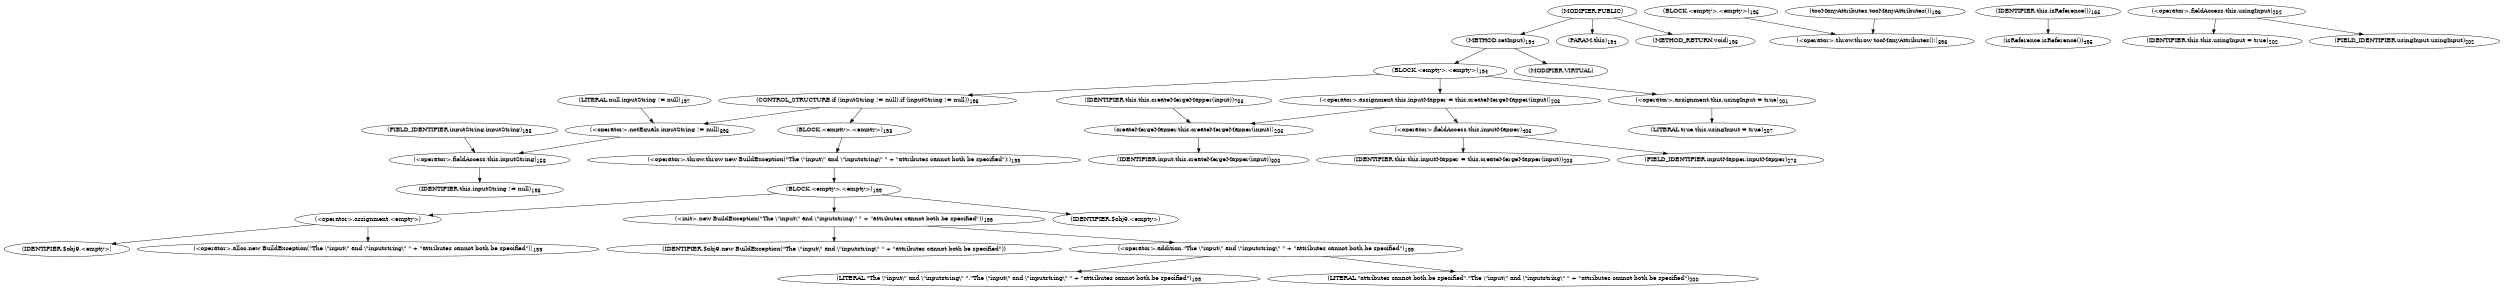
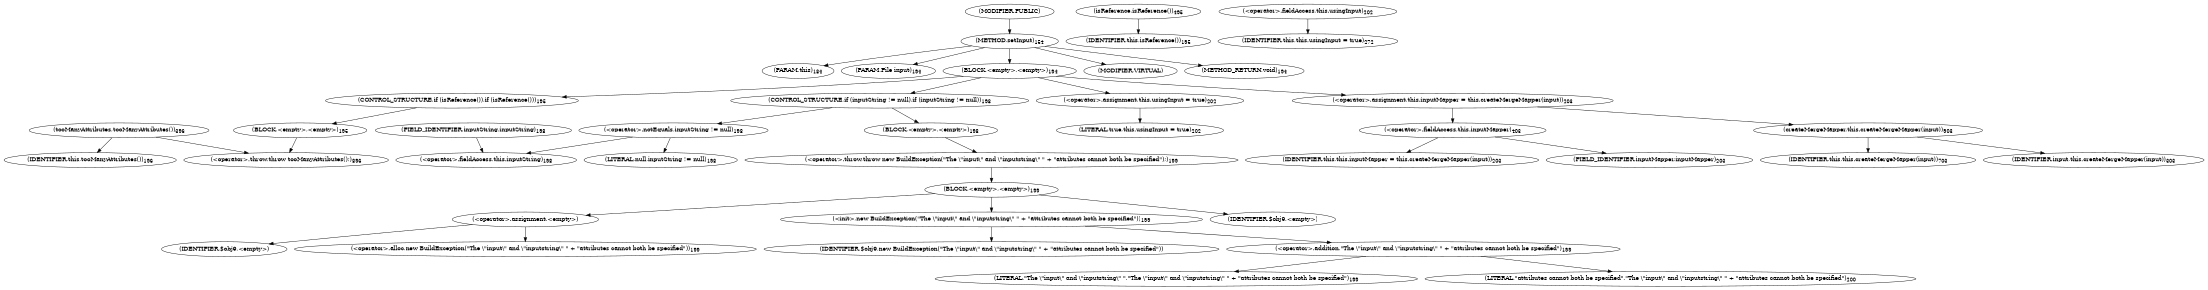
node "(tooManyAttributes,tooManyAttributes())": text "196" -> "396"
node "(IDENTIFIER,this,isReference())": text "165" -> "195"
edge "(MODIFIER,PUBLIC)" -> "(PARAM,this)": now "(METHOD,setInput)" -> "(PARAM,this)"
edge "(IDENTIFIER,this,isReference())" -> "(isReference,isReference())": reversed
edge "(MODIFIER,PUBLIC)" -> "(METHOD_RETURN,void)": now "(METHOD,setInput)" -> "(METHOD_RETURN,void)"
node "(METHOD,setInput)": text "194" -> "154"
node "(PARAM,this)": text "194" -> "184"
node "(METHOD_RETURN,void)": text "193" -> "194"
node "(IDENTIFIER,this,this.usingInput = true)": text "202" -> "272"
node "(FIELD_IDENTIFIER,usingInput,usingInput)": removed
node "(PARAM,File input)": added
node "(LITERAL,null,inputString != null)": text "197" -> "198"
node "(<operator>.assignment,this.usingInput = true)": text "201" -> "202"
node "(CONTROL_STRUCTURE,if (isReference()),if (isReference()))": added
edge "(LITERAL,null,inputString != null)" -> "(<operator>.notEquals,inputString != null)": reversed
edge "(IDENTIFIER,this,this.createMergeMapper(input))" -> "(createMergeMapper,this.createMergeMapper(input))": reversed
node "(<operator>.notEquals,inputString != null)": text "898" -> "198"
node "(createMergeMapper,this.createMergeMapper(input))": text "203" -> "903"
node "(LITERAL,true,this.usingInput = true)": text "207" -> "202"
node "(<operator>.fieldAccess,this.inputString)": text "158" -> "198"
node "(FIELD_IDENTIFIER,inputMapper,inputMapper)": text "273" -> "203"
node "(IDENTIFIER,this,tooManyAttributes())": added
node "(IDENTIFIER,this,inputString != null)": removed
